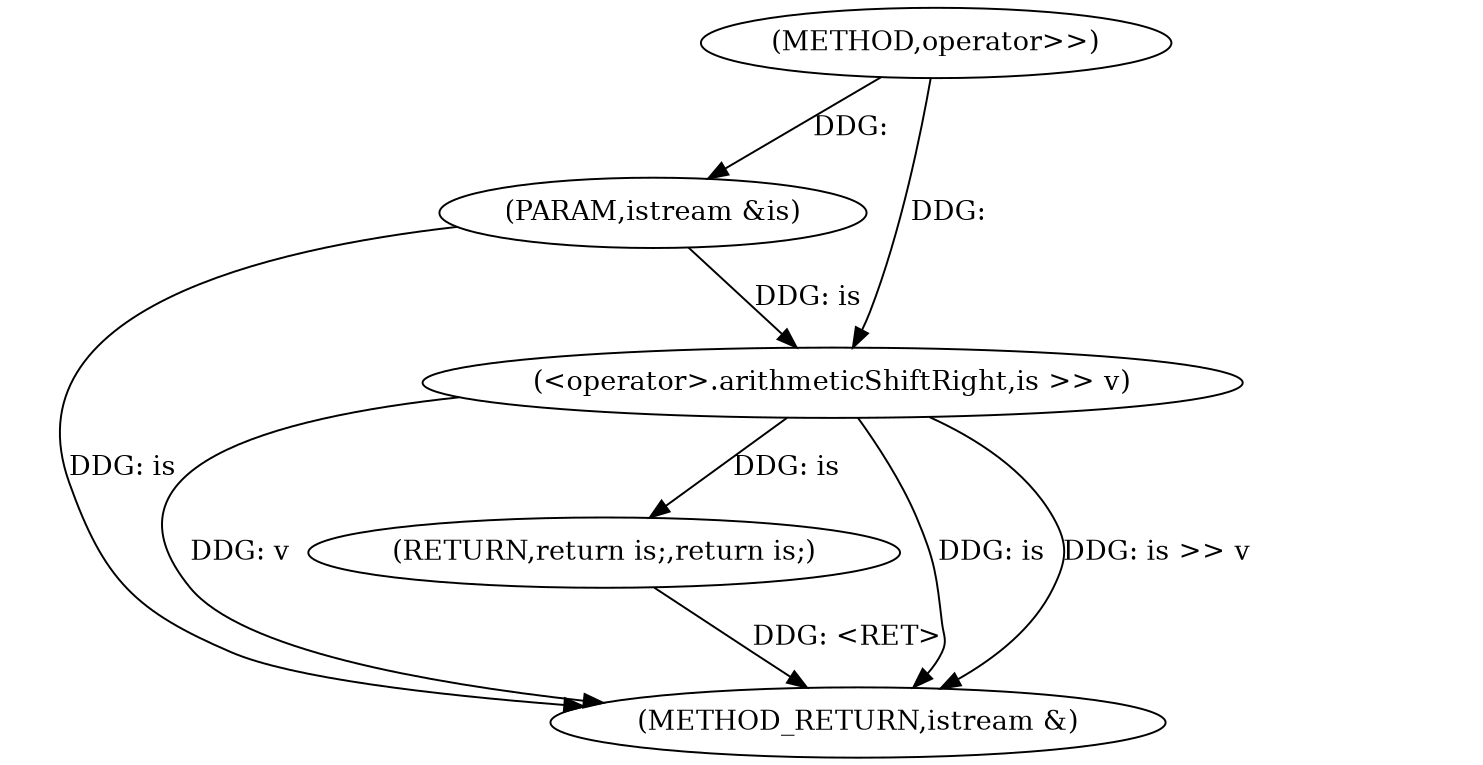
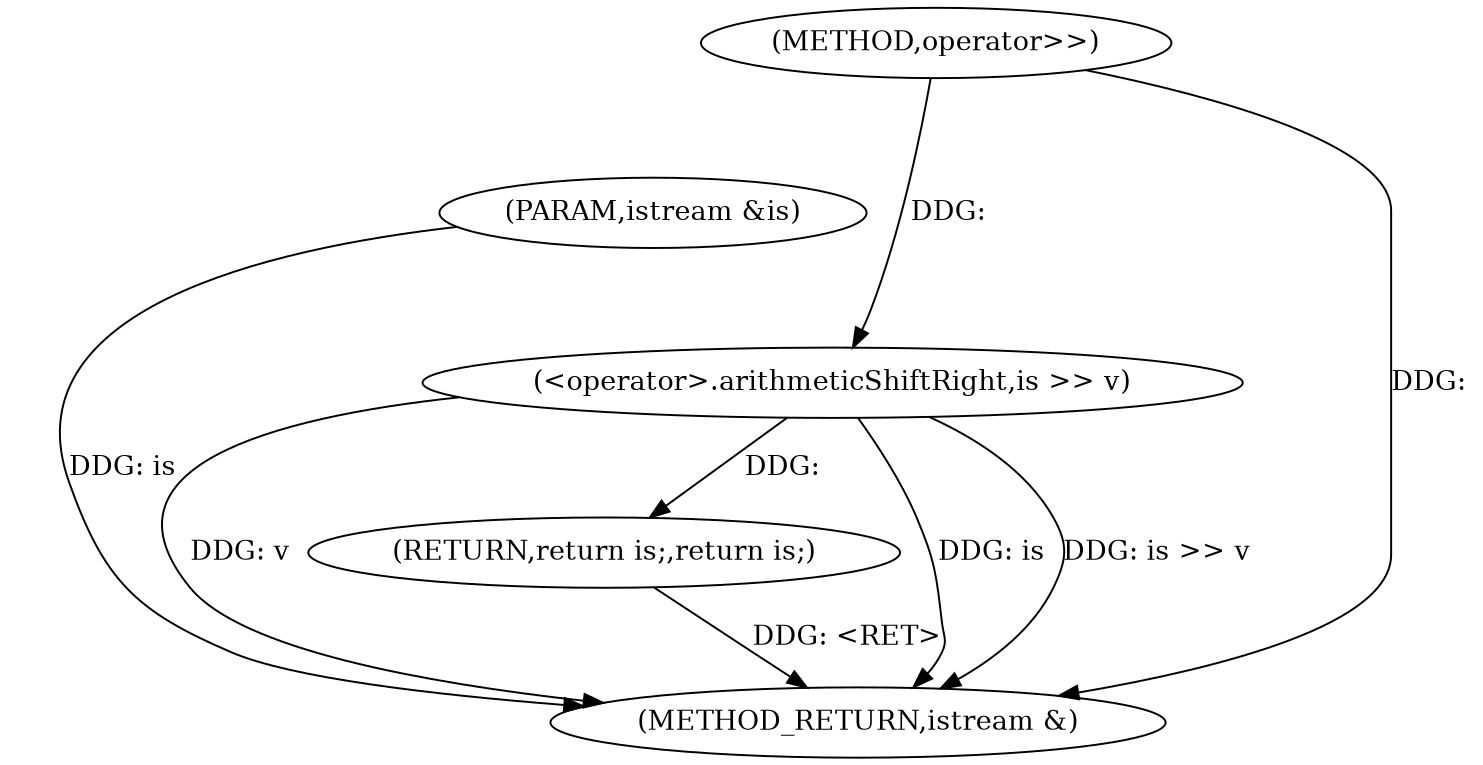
edge "(METHOD,operator>>)" -> "(PARAM,istream &is)": now "(METHOD,operator>>)" -> "(METHOD_RETURN,istream &)"
edge "(PARAM,istream &is)" -> "(<operator>.arithmeticShiftRight,is >> v)": removed, label "DDG: is"
edge "(<operator>.arithmeticShiftRight,is >> v)" -> "(RETURN,return is;,return is;)": label "DDG: is" -> "DDG: "
